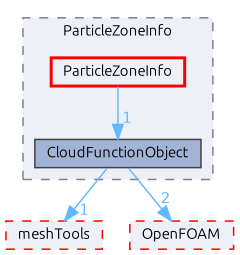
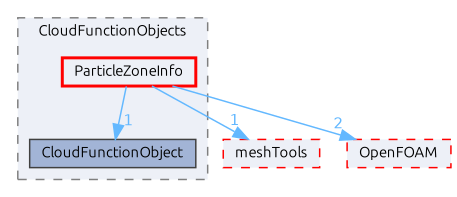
cluster "ParticleZoneInfo": label "ParticleZoneInfo" -> "CloudFunctionObjects"
edge "CloudFunctionObject" -> "meshTools": now "ParticleZoneInfo" -> "meshTools"
edge "CloudFunctionObject" -> "OpenFOAM": now "ParticleZoneInfo" -> "OpenFOAM"
